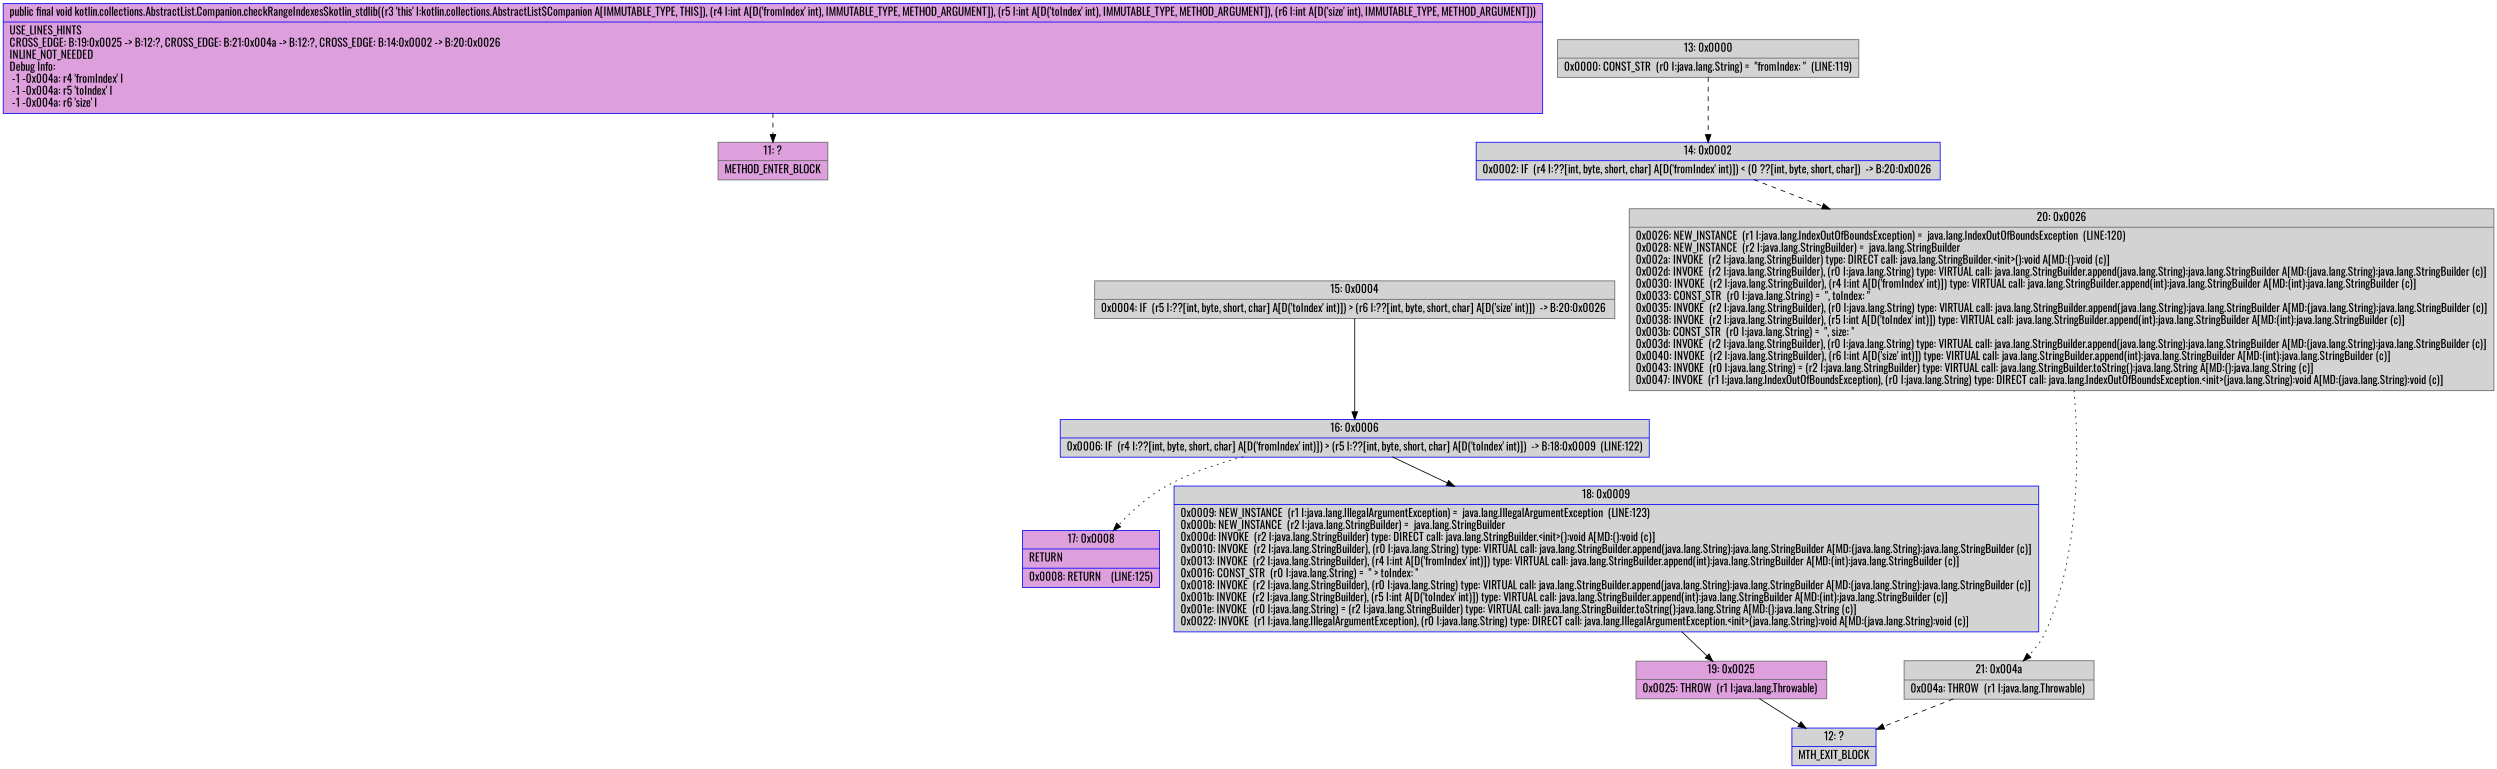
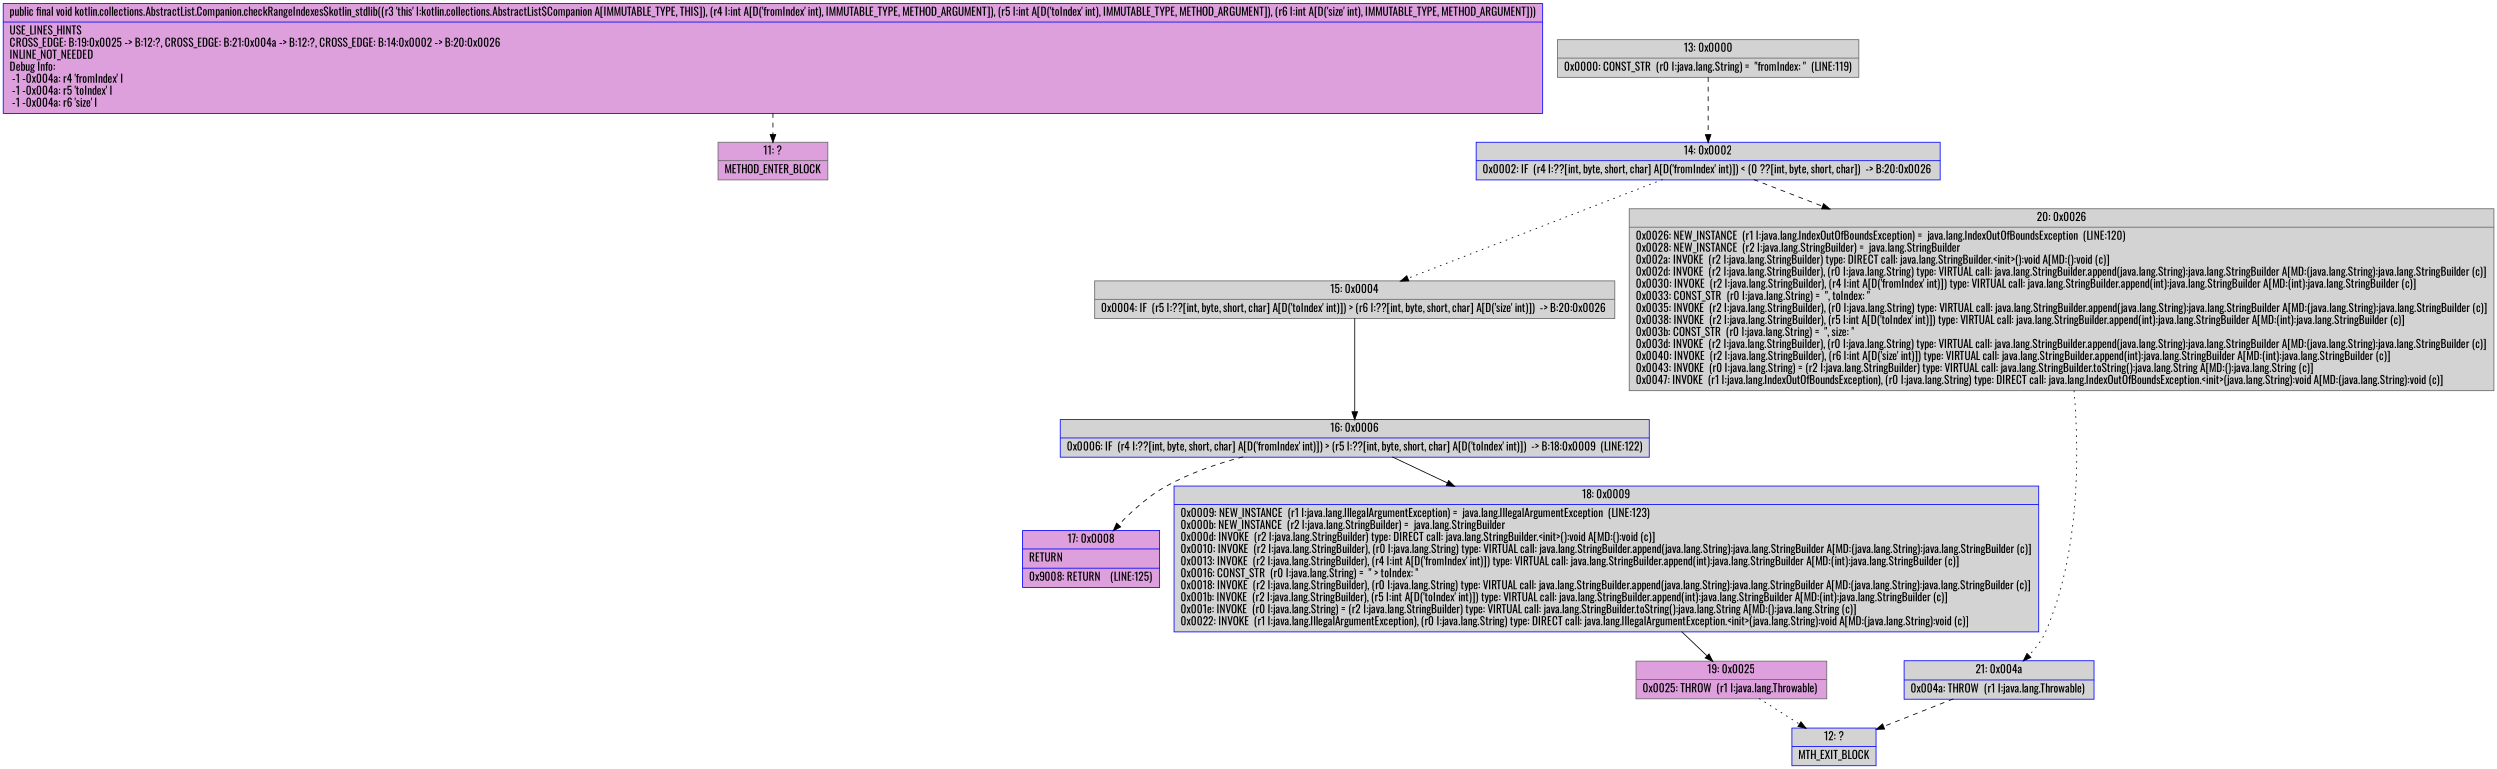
edge "14: 0x0002" -> "15: 0x0004": added
edge "16: 0x0006" -> "17: 0x0008": style dotted -> dashed
node "17: 0x0008": text "0x0008: RETURN    (LINE:125)" -> "0x9008: RETURN    (LINE:125)"
node "21: 0x004a": color gray40 -> blue
edge "19: 0x0025" -> "12: ?": style solid -> dotted
